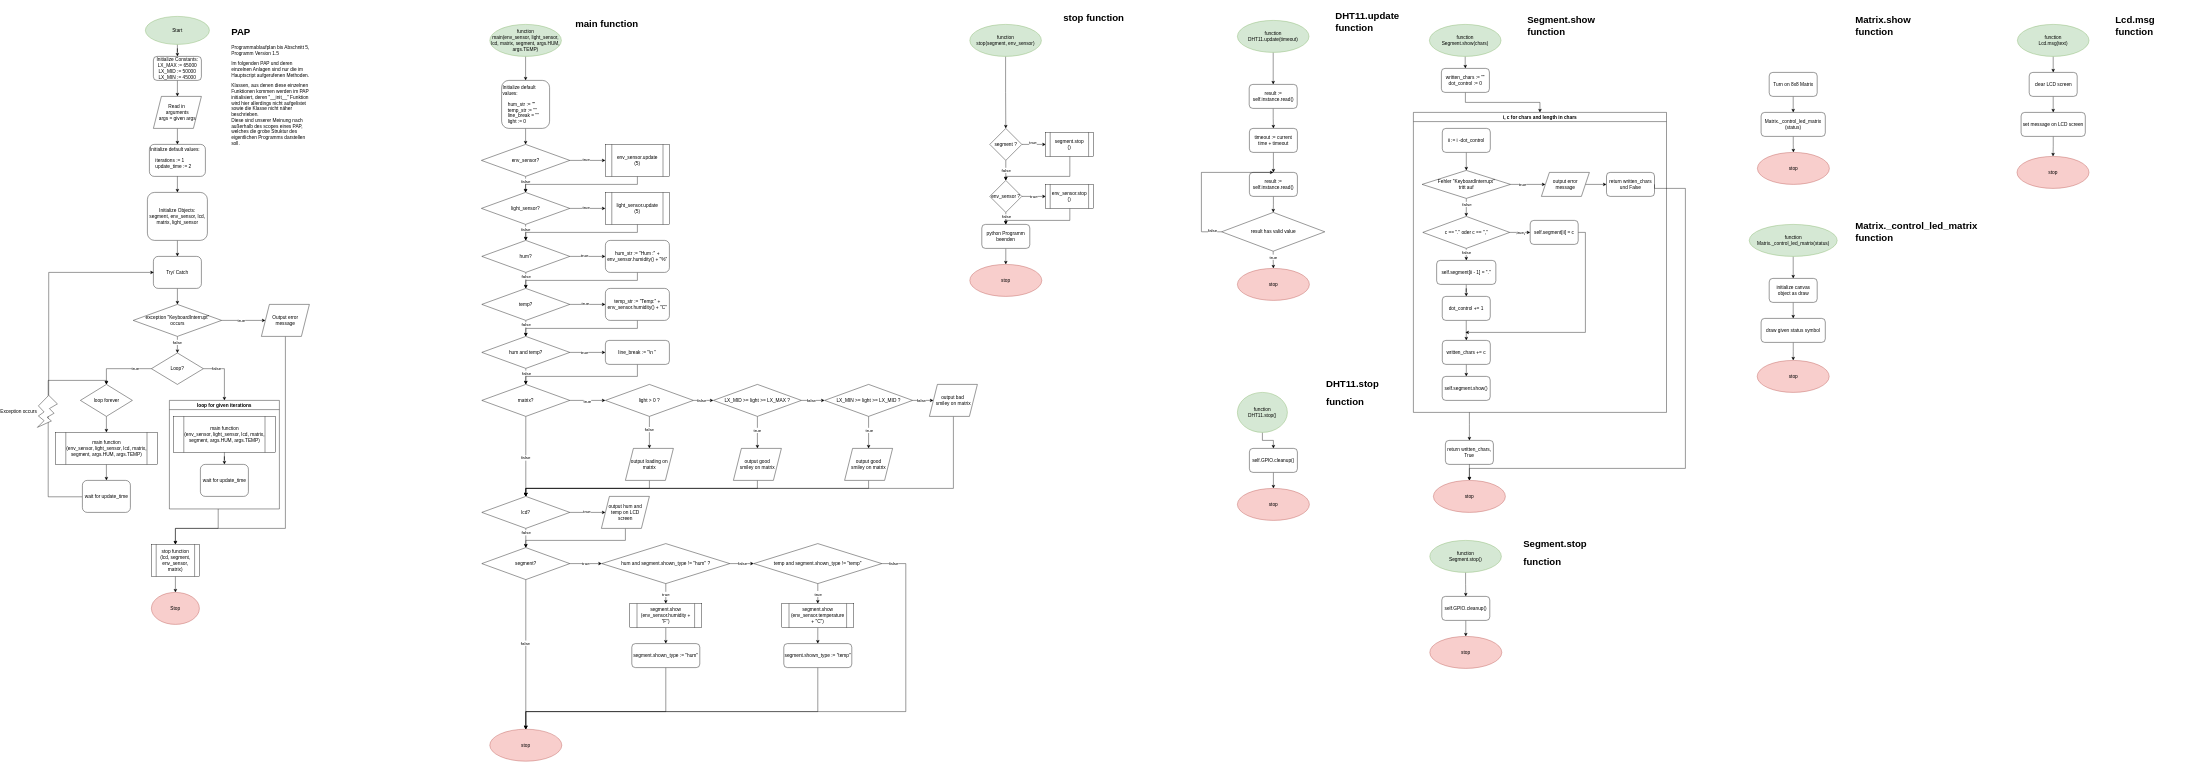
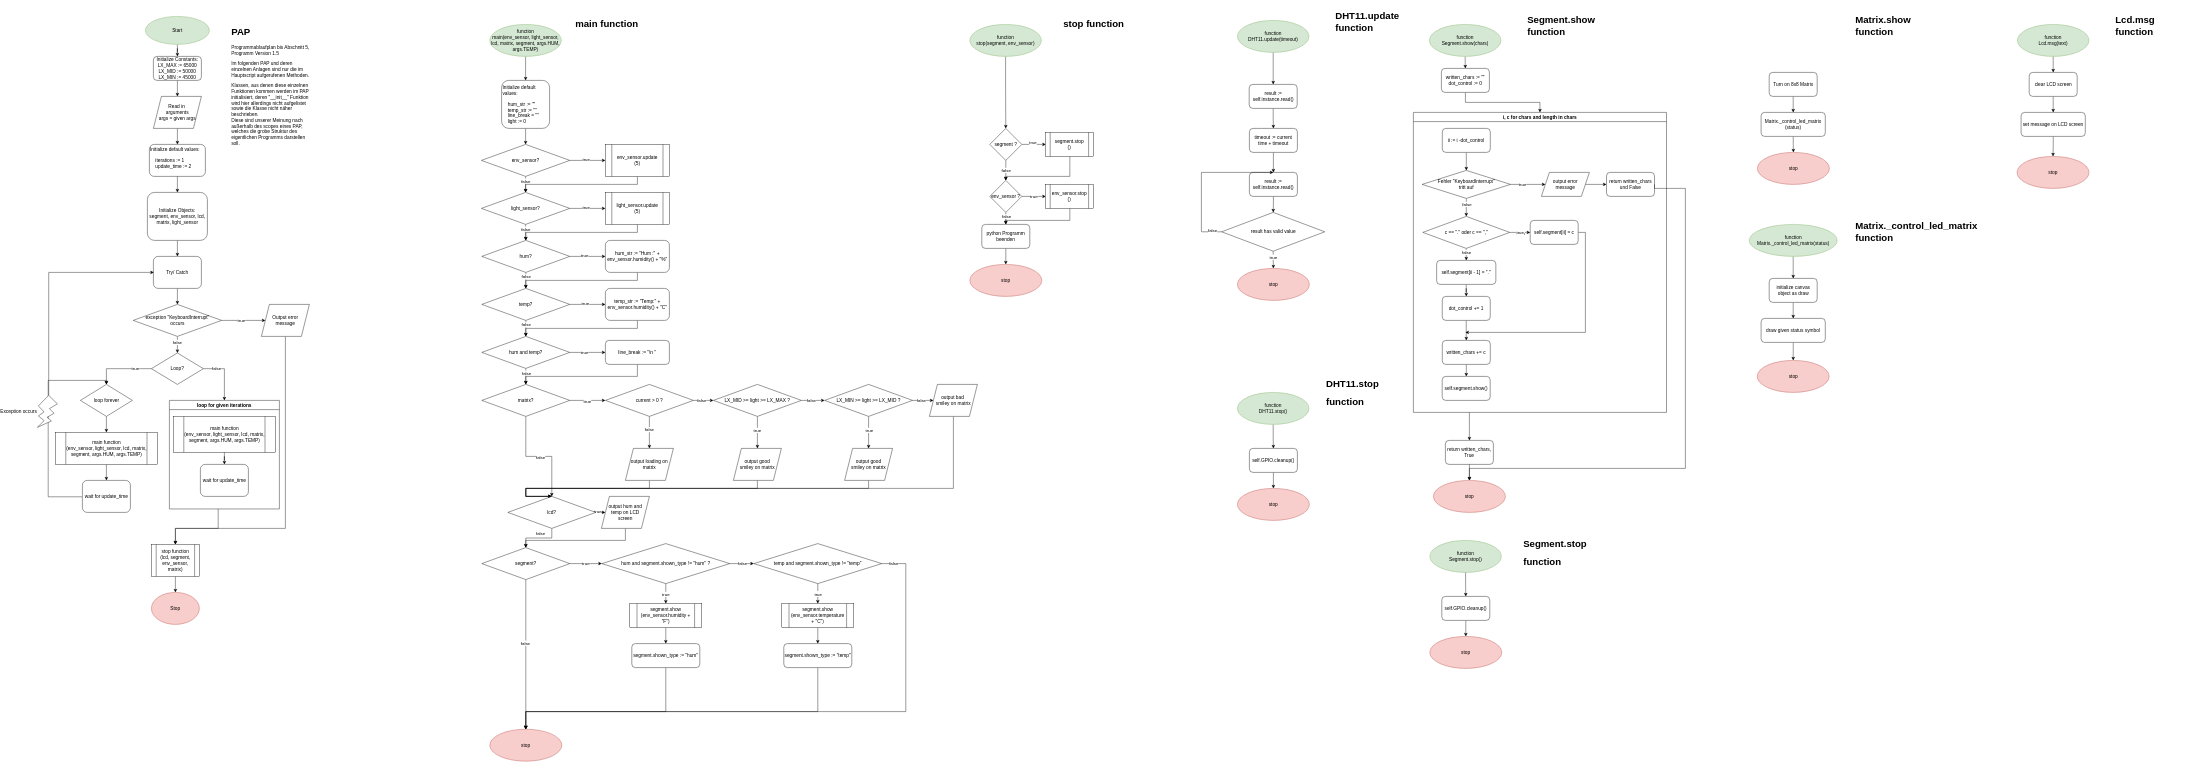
node "stop function": moved (1099, 34) -> (1099, 40)
node "light > 0 ?": label "light > 0 ?" -> "current > 0 ?"
node "function DHT11.stop()": size 50x40 -> 72x32
node "lcd?": moved (526, 512) -> (552, 512)
